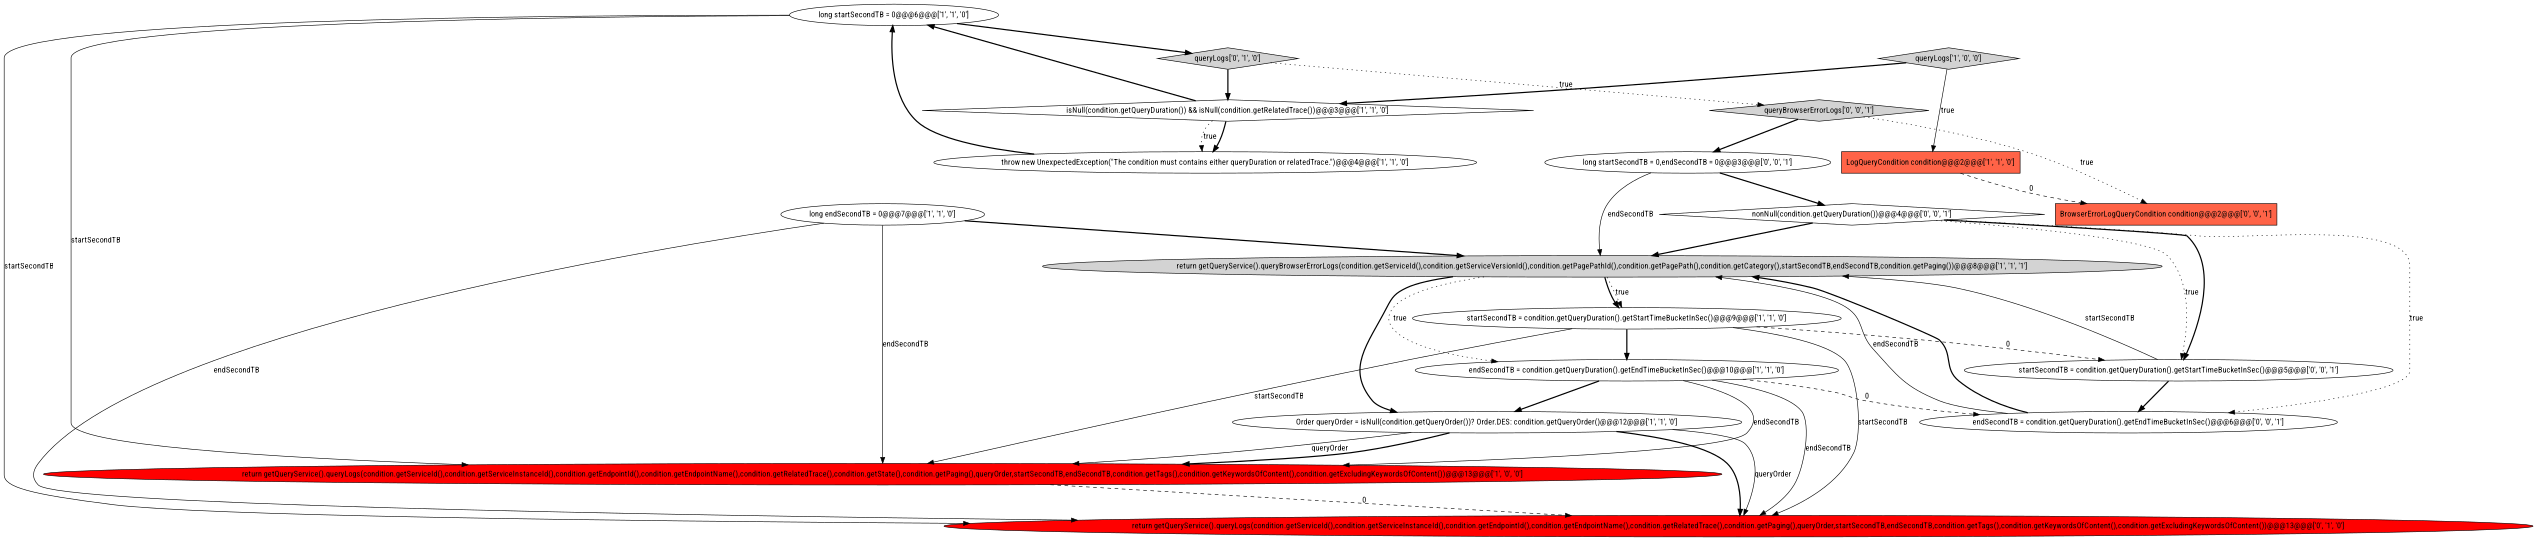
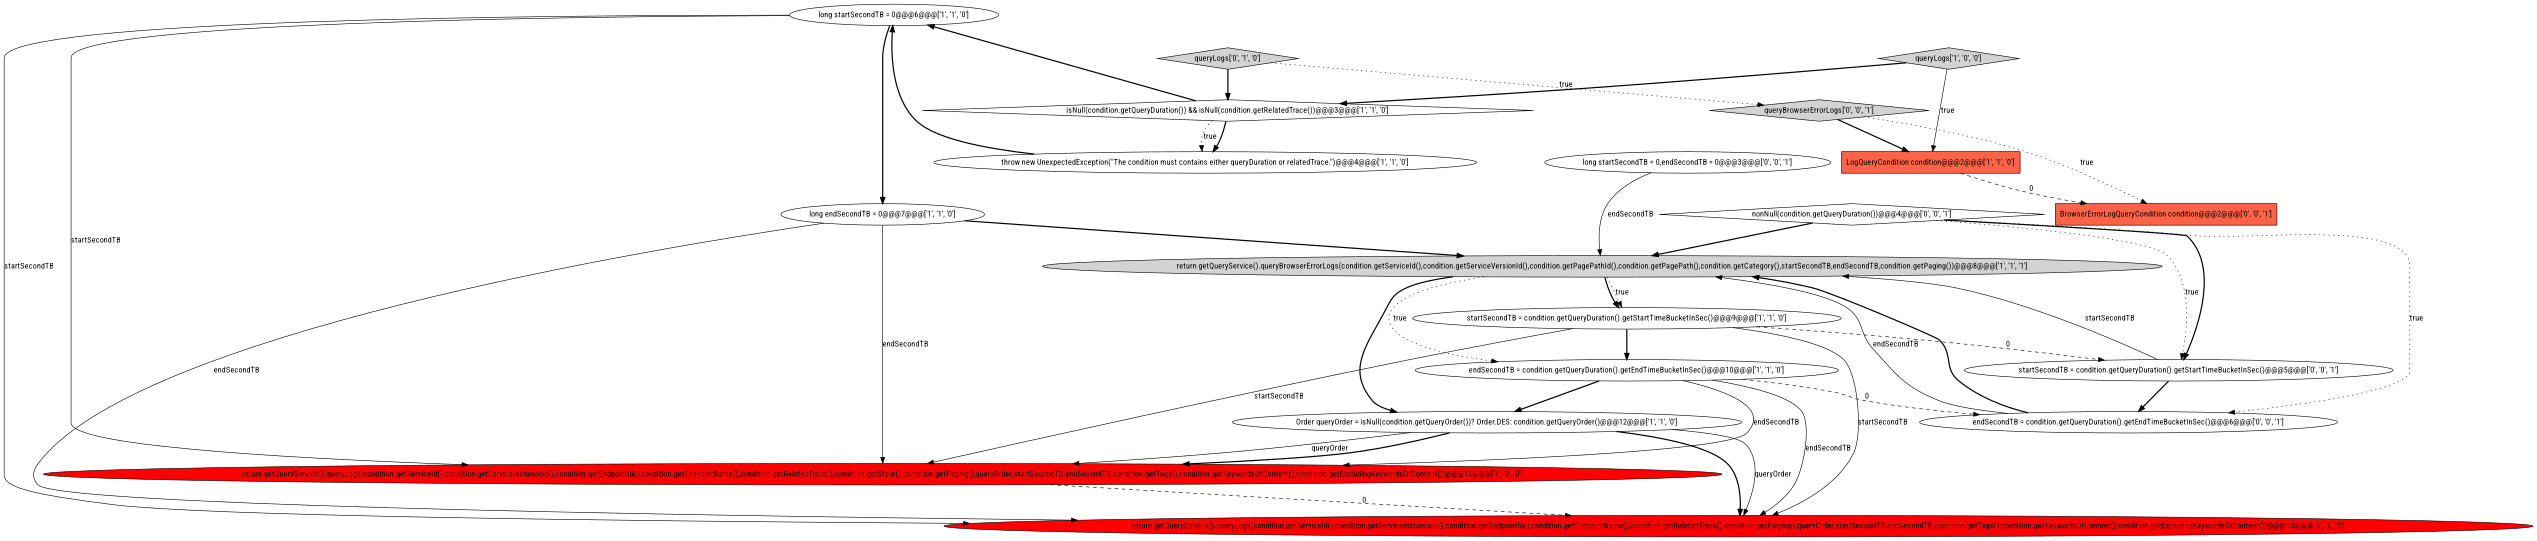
edge "long startSecondTB = 0@@@6@@@['1', '1', '0']" -> "queryLogs['0', '1', '0']": now "long startSecondTB = 0@@@6@@@['1', '1', '0']" -> "long endSecondTB = 0@@@7@@@['1', '1', '0']"
edge "queryBrowserErrorLogs['0', '0', '1']" -> "long startSecondTB = 0,endSecondTB = 0@@@3@@@['0', '0', '1']": now "queryBrowserErrorLogs['0', '0', '1']" -> "LogQueryCondition condition@@@2@@@['1', '1', '0']"
edge "long startSecondTB = 0,endSecondTB = 0@@@3@@@['0', '0', '1']" -> "nonNull(condition.getQueryDuration())@@@4@@@['0', '0', '1']": removed
